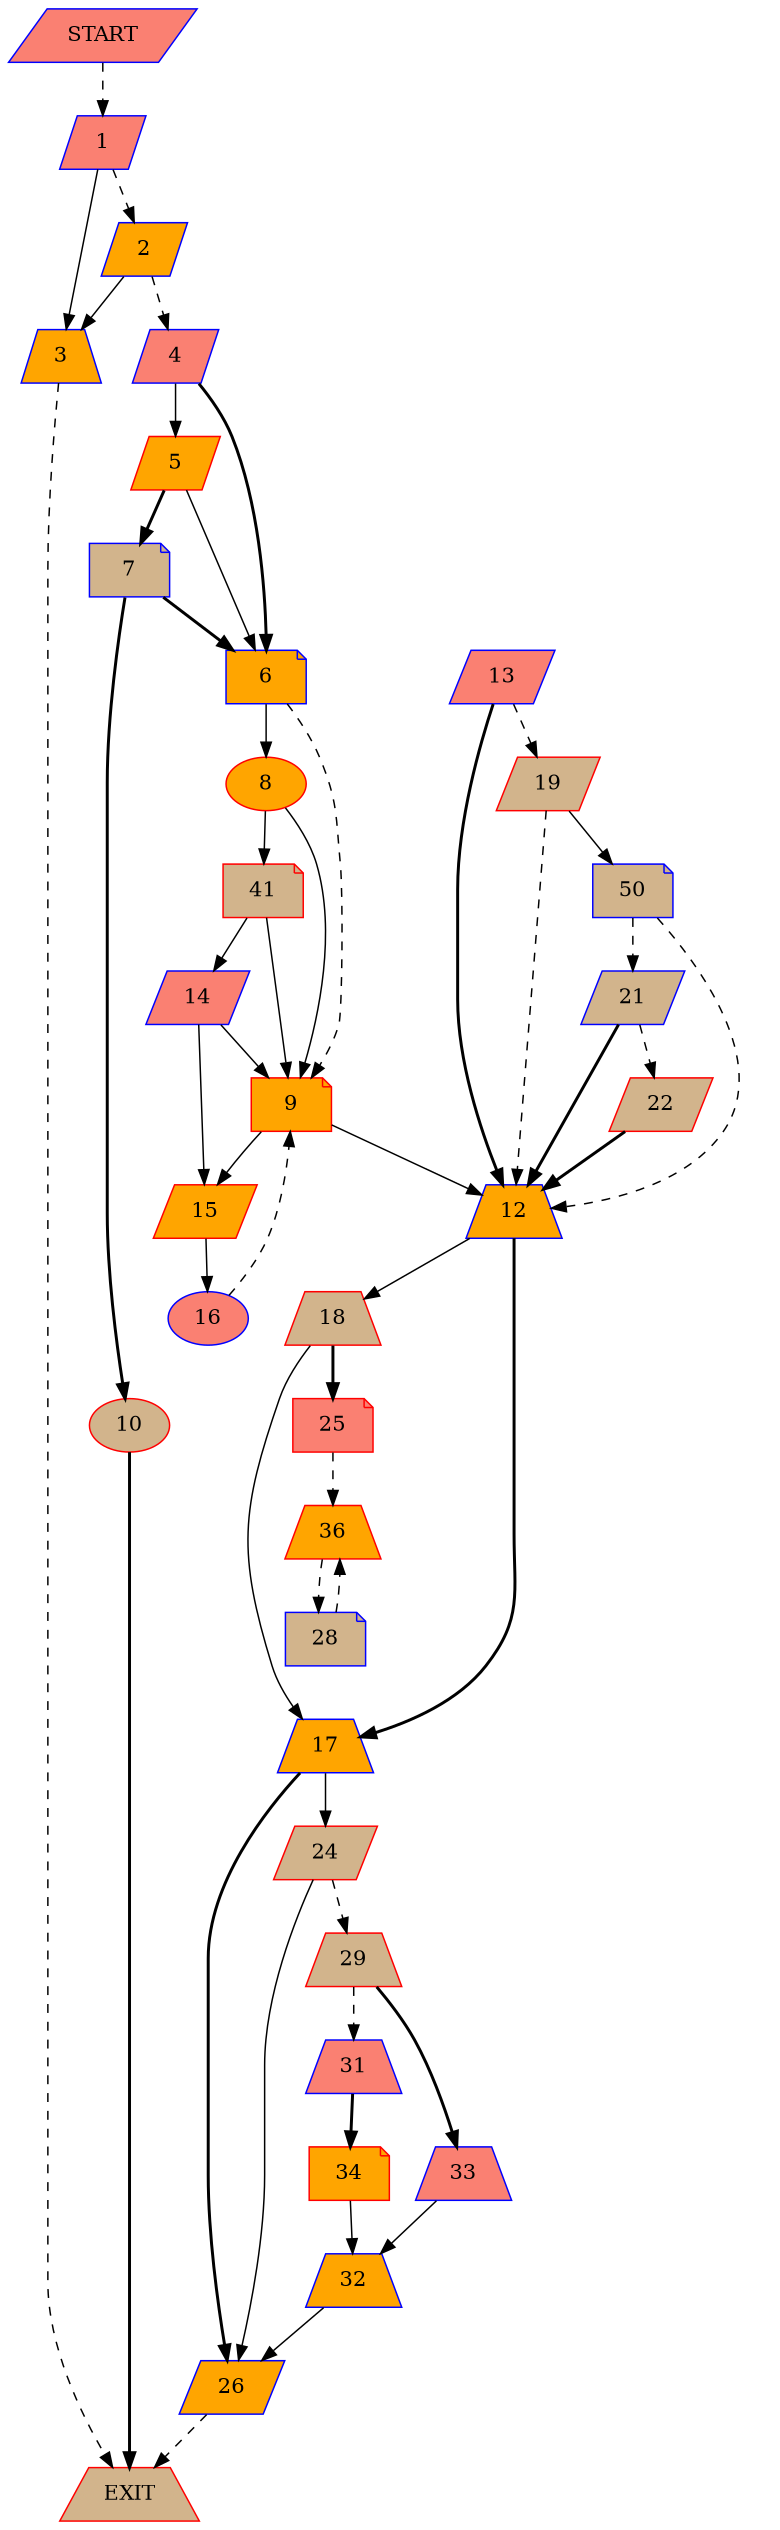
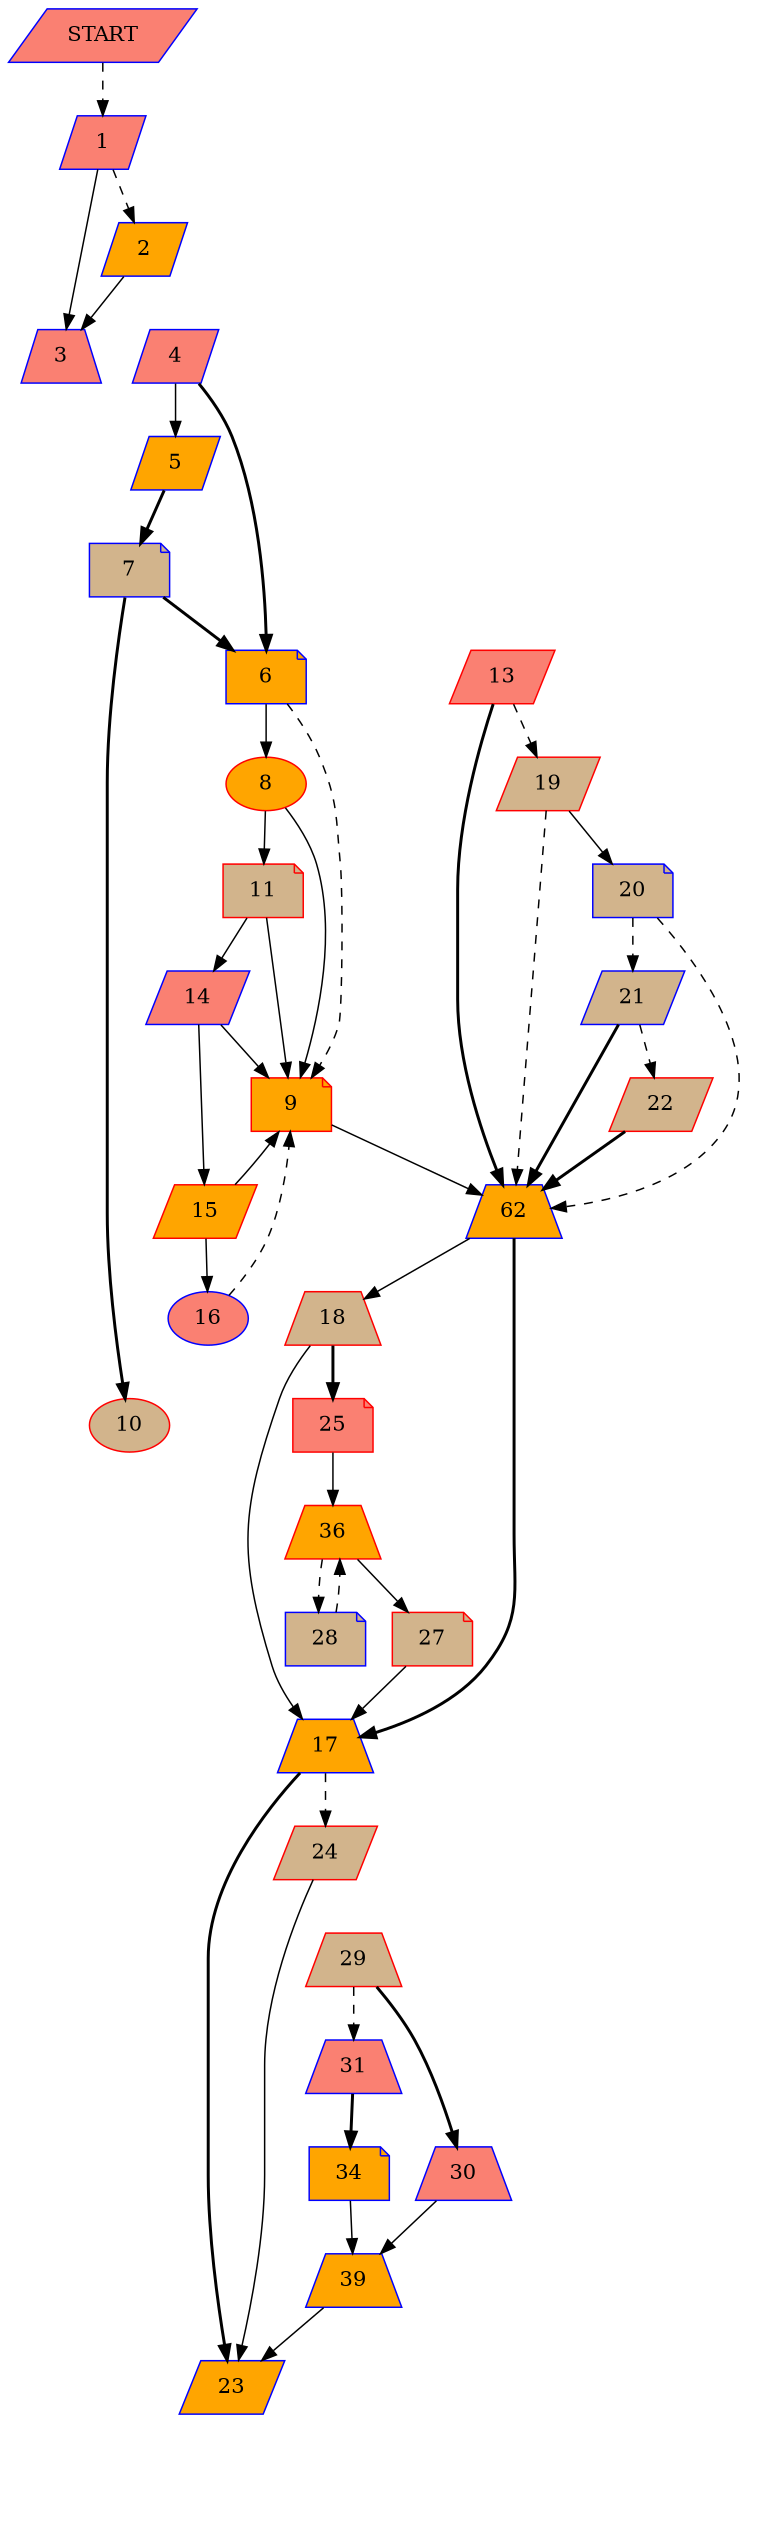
edge "2" -> "4": removed
node "3": fillcolor orange -> salmon
node "5": color red -> blue
edge "5" -> "6": removed
node "13": color blue -> red
node "41": label "41" -> "11"
node "50": label "50" -> "20"
edge "9" -> "15": reversed
node "12": label "12" -> "62"
edge "25" -> "36": style dashed -> solid
node "27": added
edge "17" -> "24": style solid -> dashed
edge "24" -> "29": removed
node "34": color red -> blue
node "33": label "33" -> "30"
node "32": label "32" -> "39"
node "26": label "26" -> "23"
node "EXIT": removed
